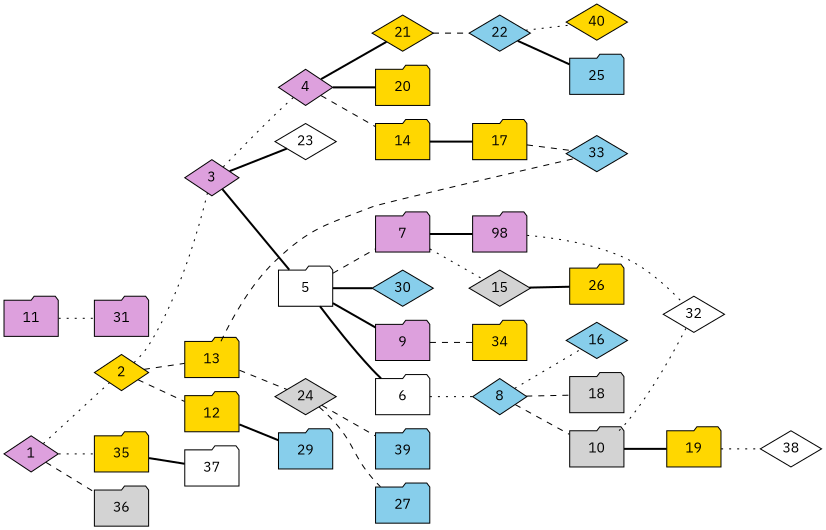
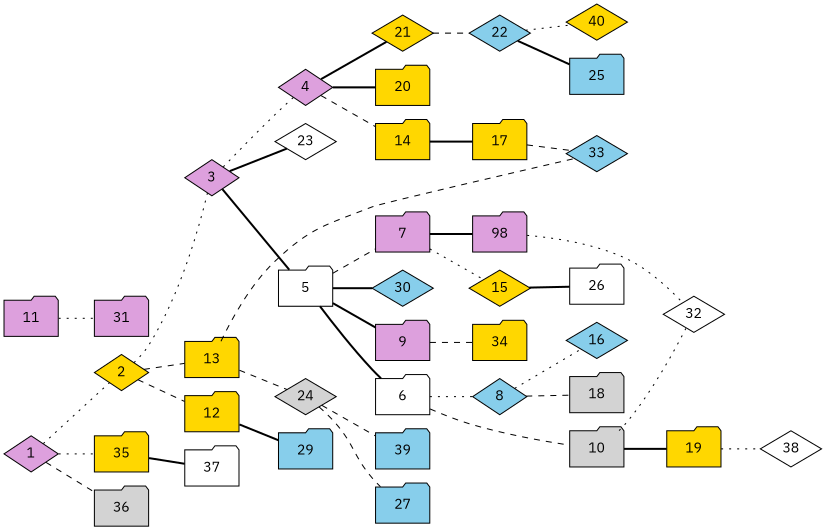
node "26": fillcolor gold -> white
node "15": fillcolor lightgrey -> gold
edge "8" -- "10": now "6" -- "10"
